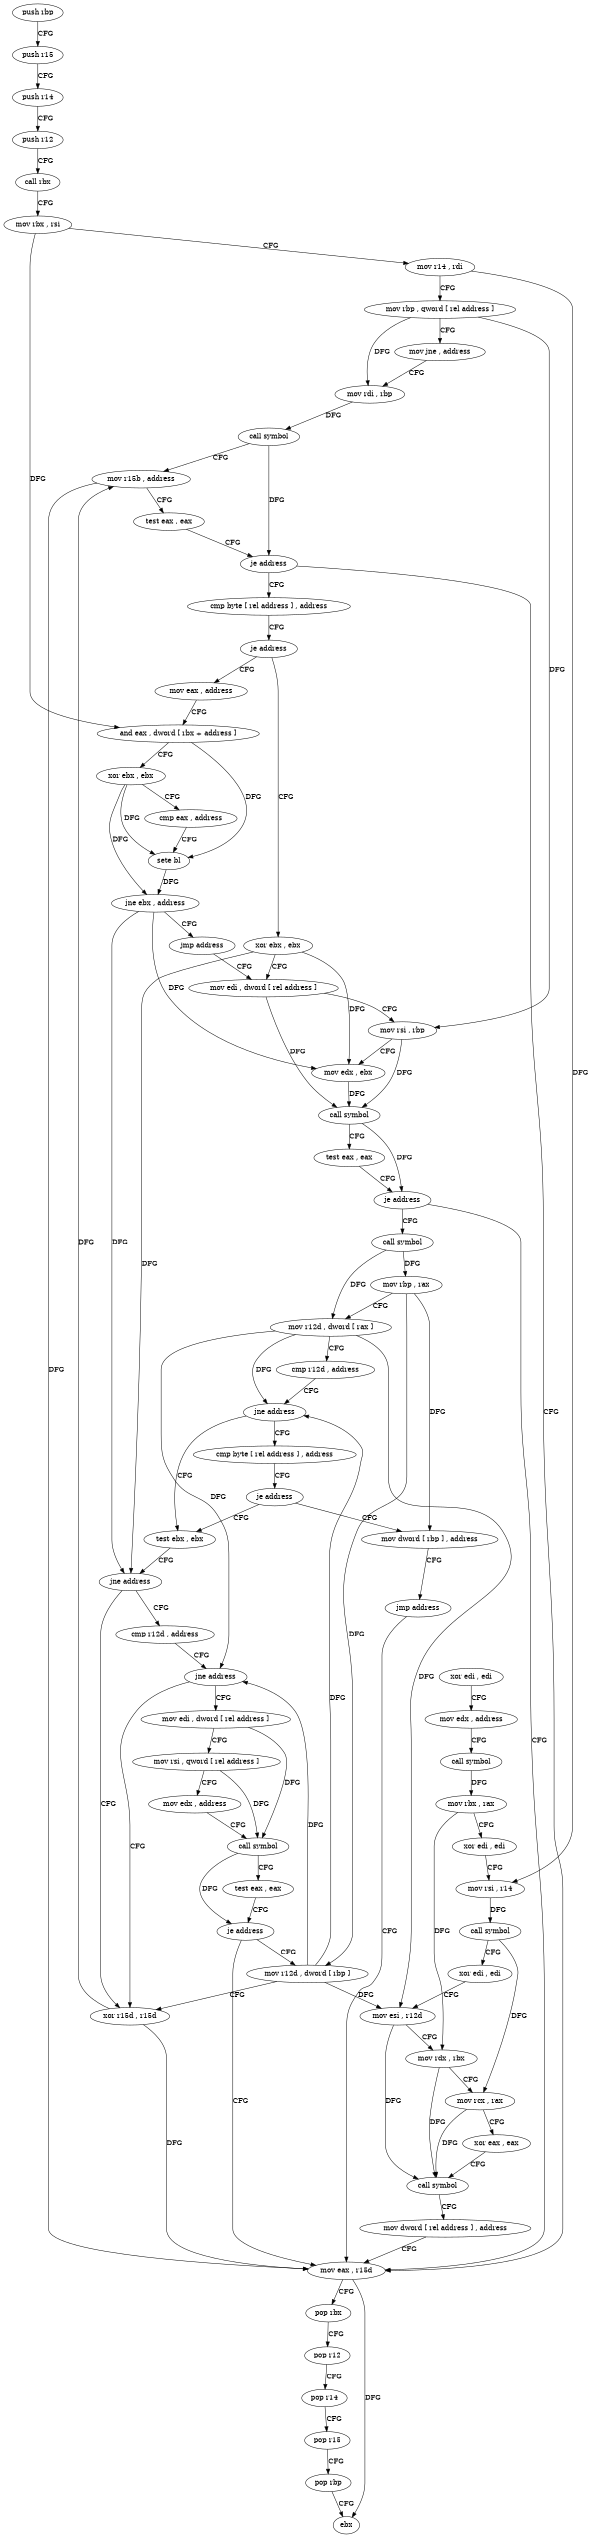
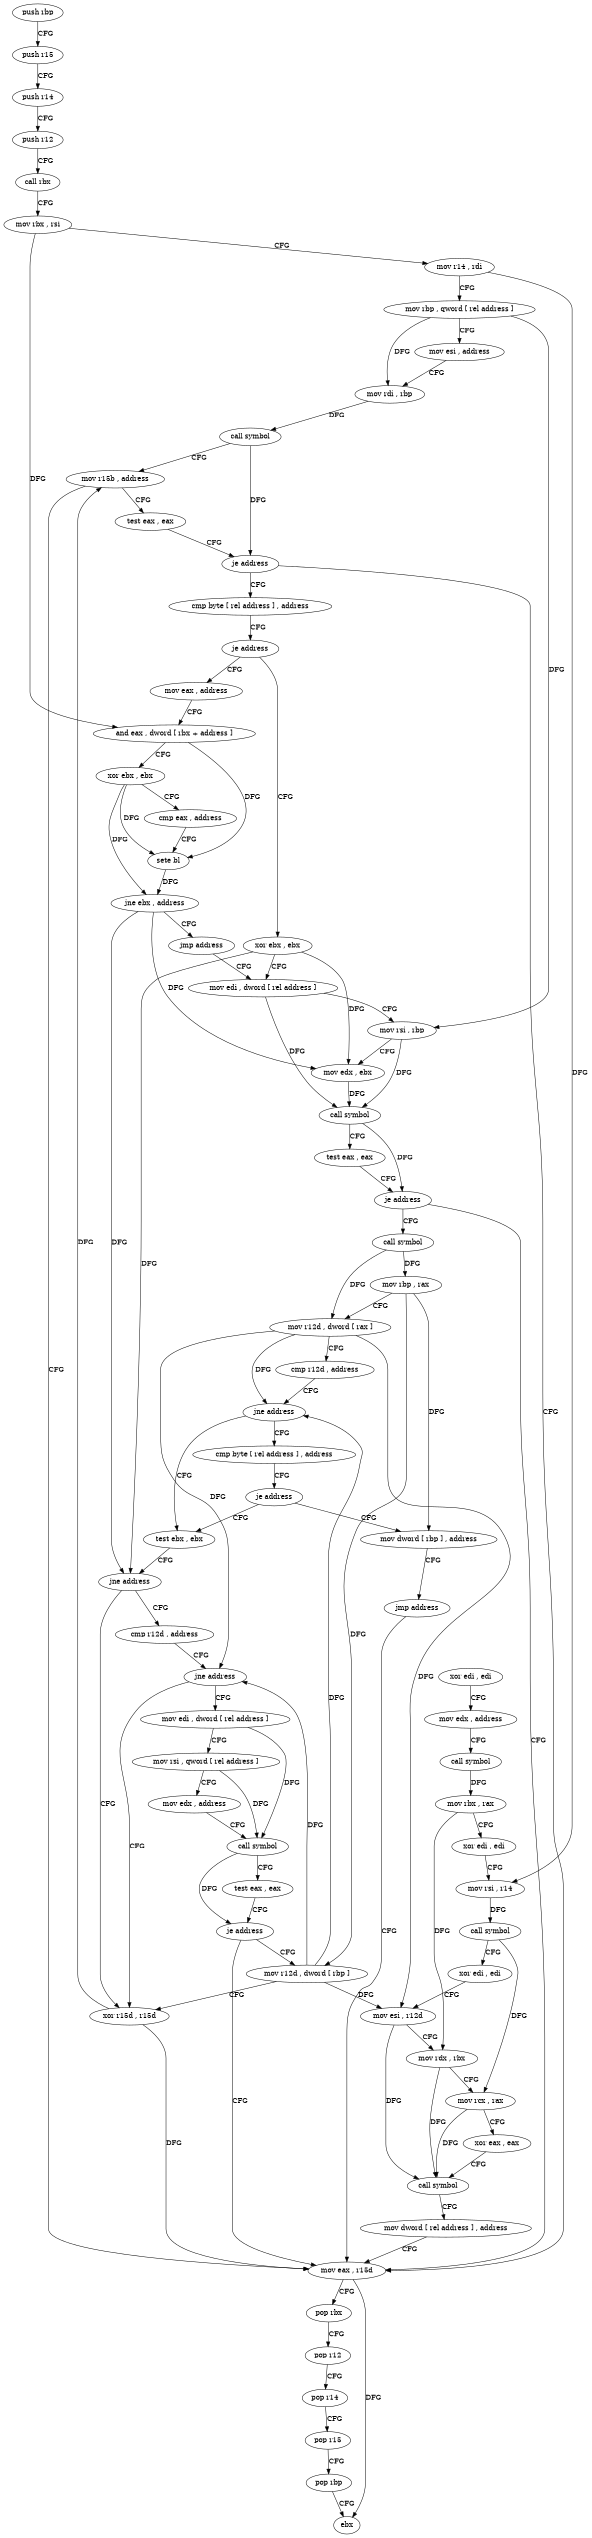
node "mov jne , address": label "mov jne , address" -> "mov esi , address"
edge "mov r15b , address" -> "mov eax , r15d": label "DFG" -> "CFG"
